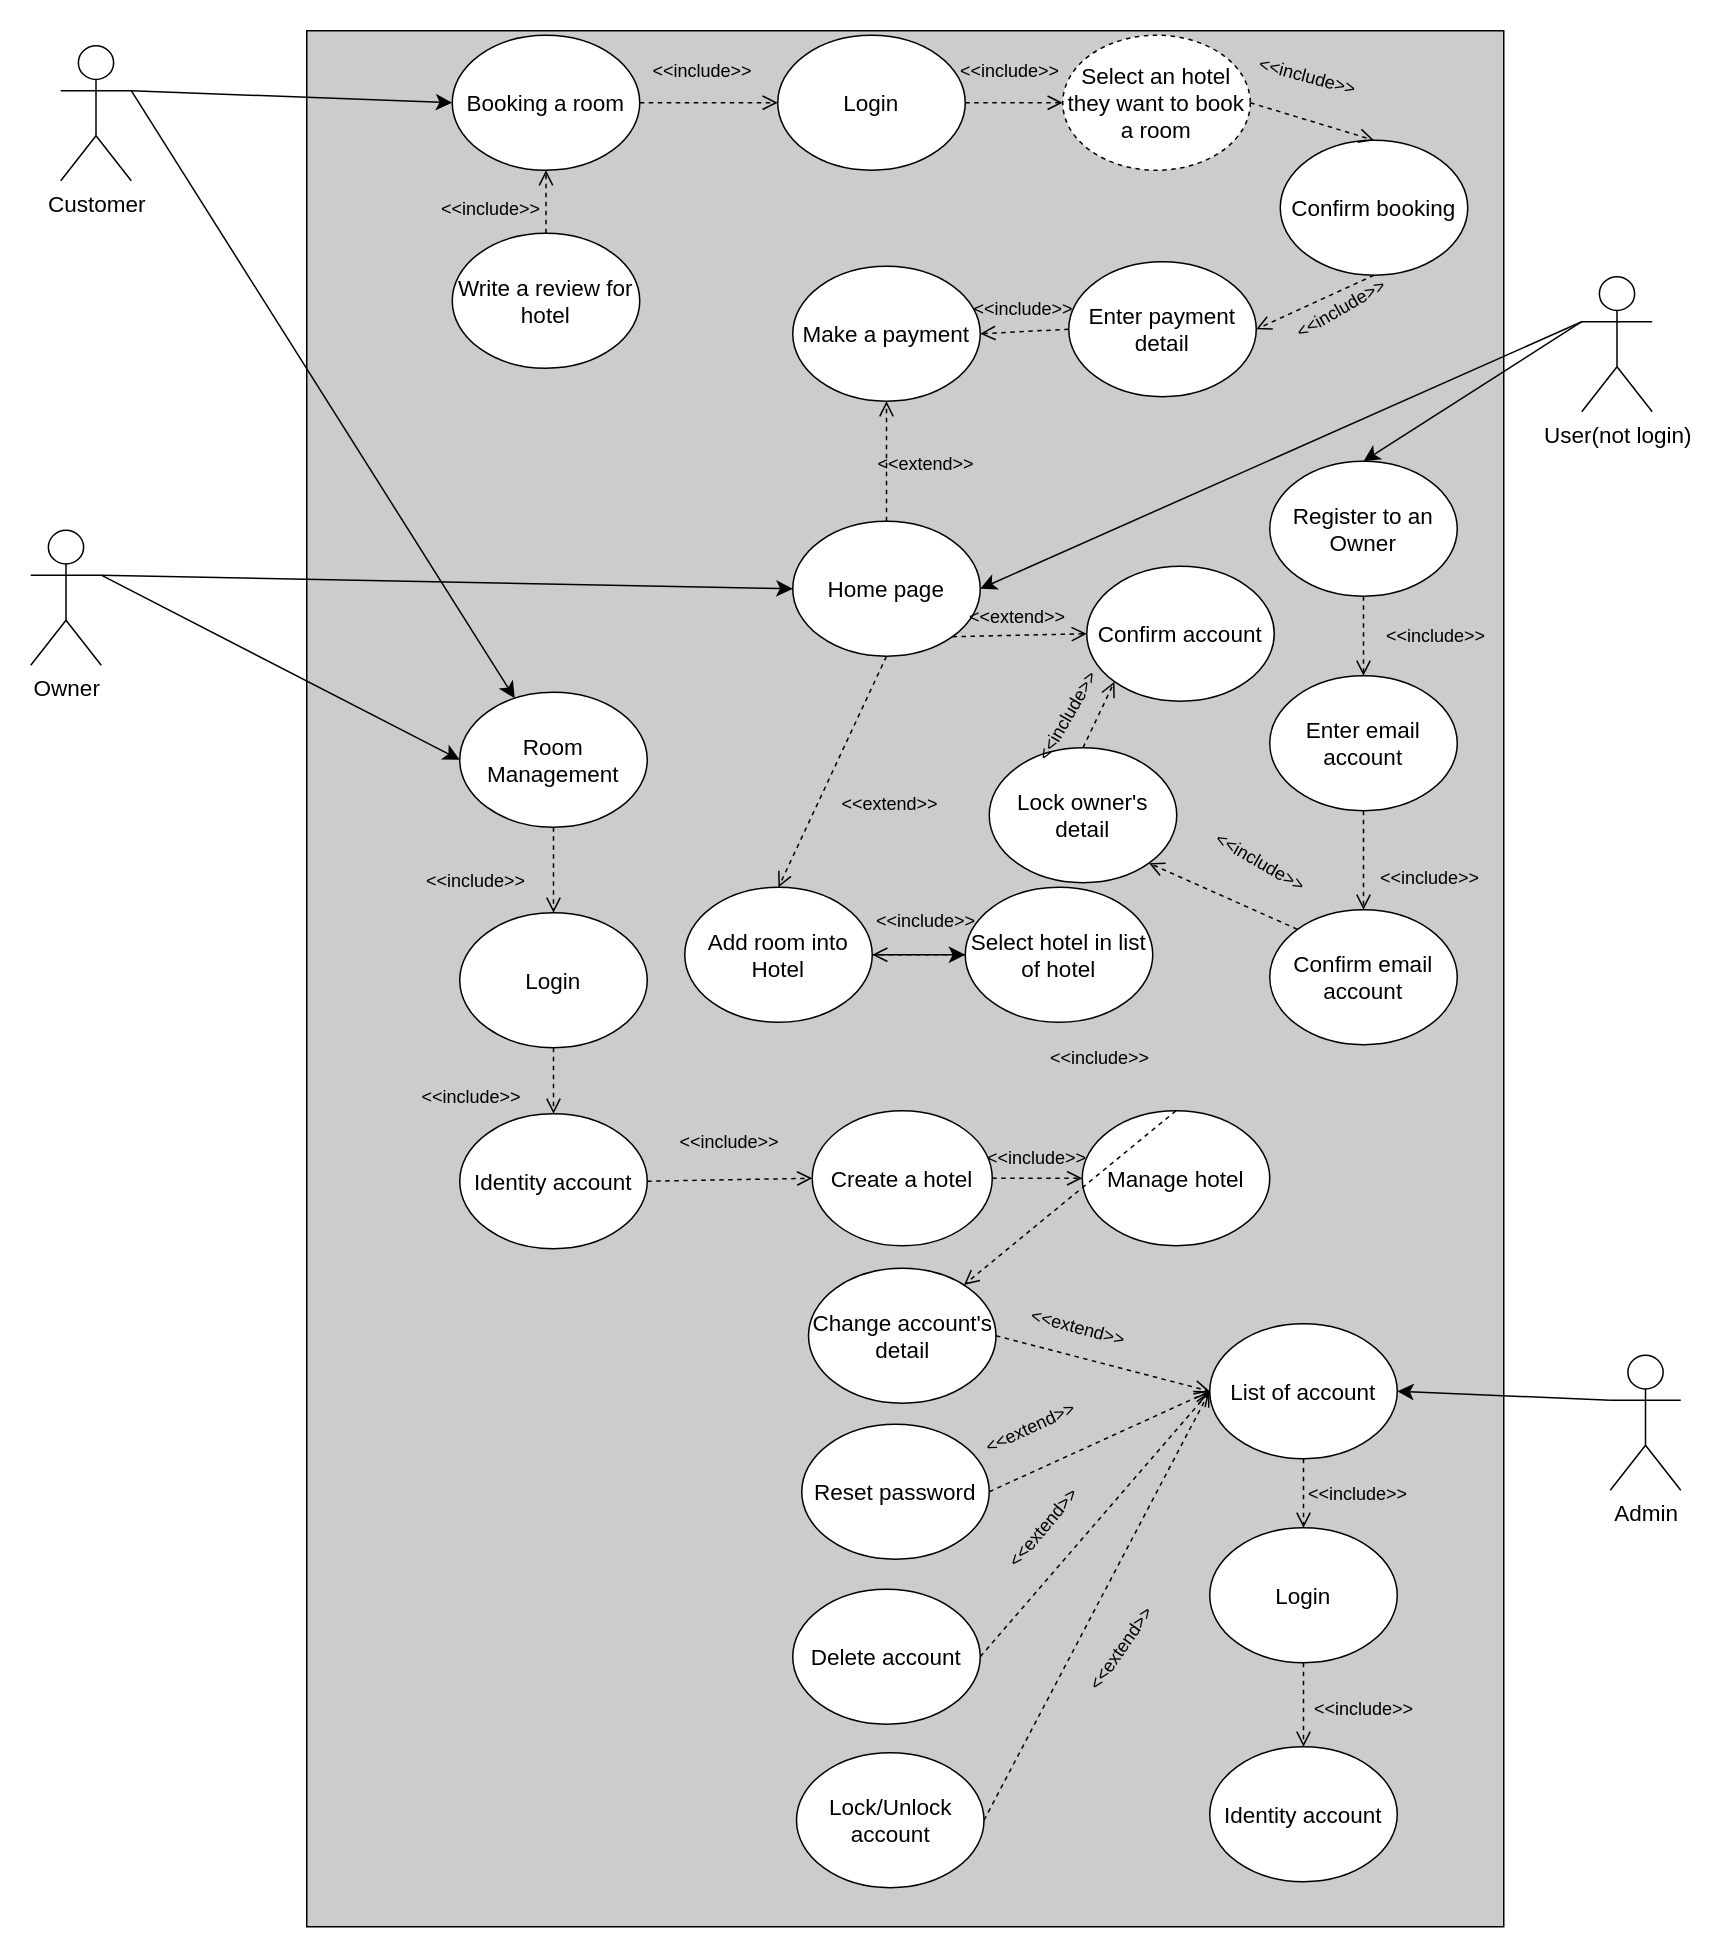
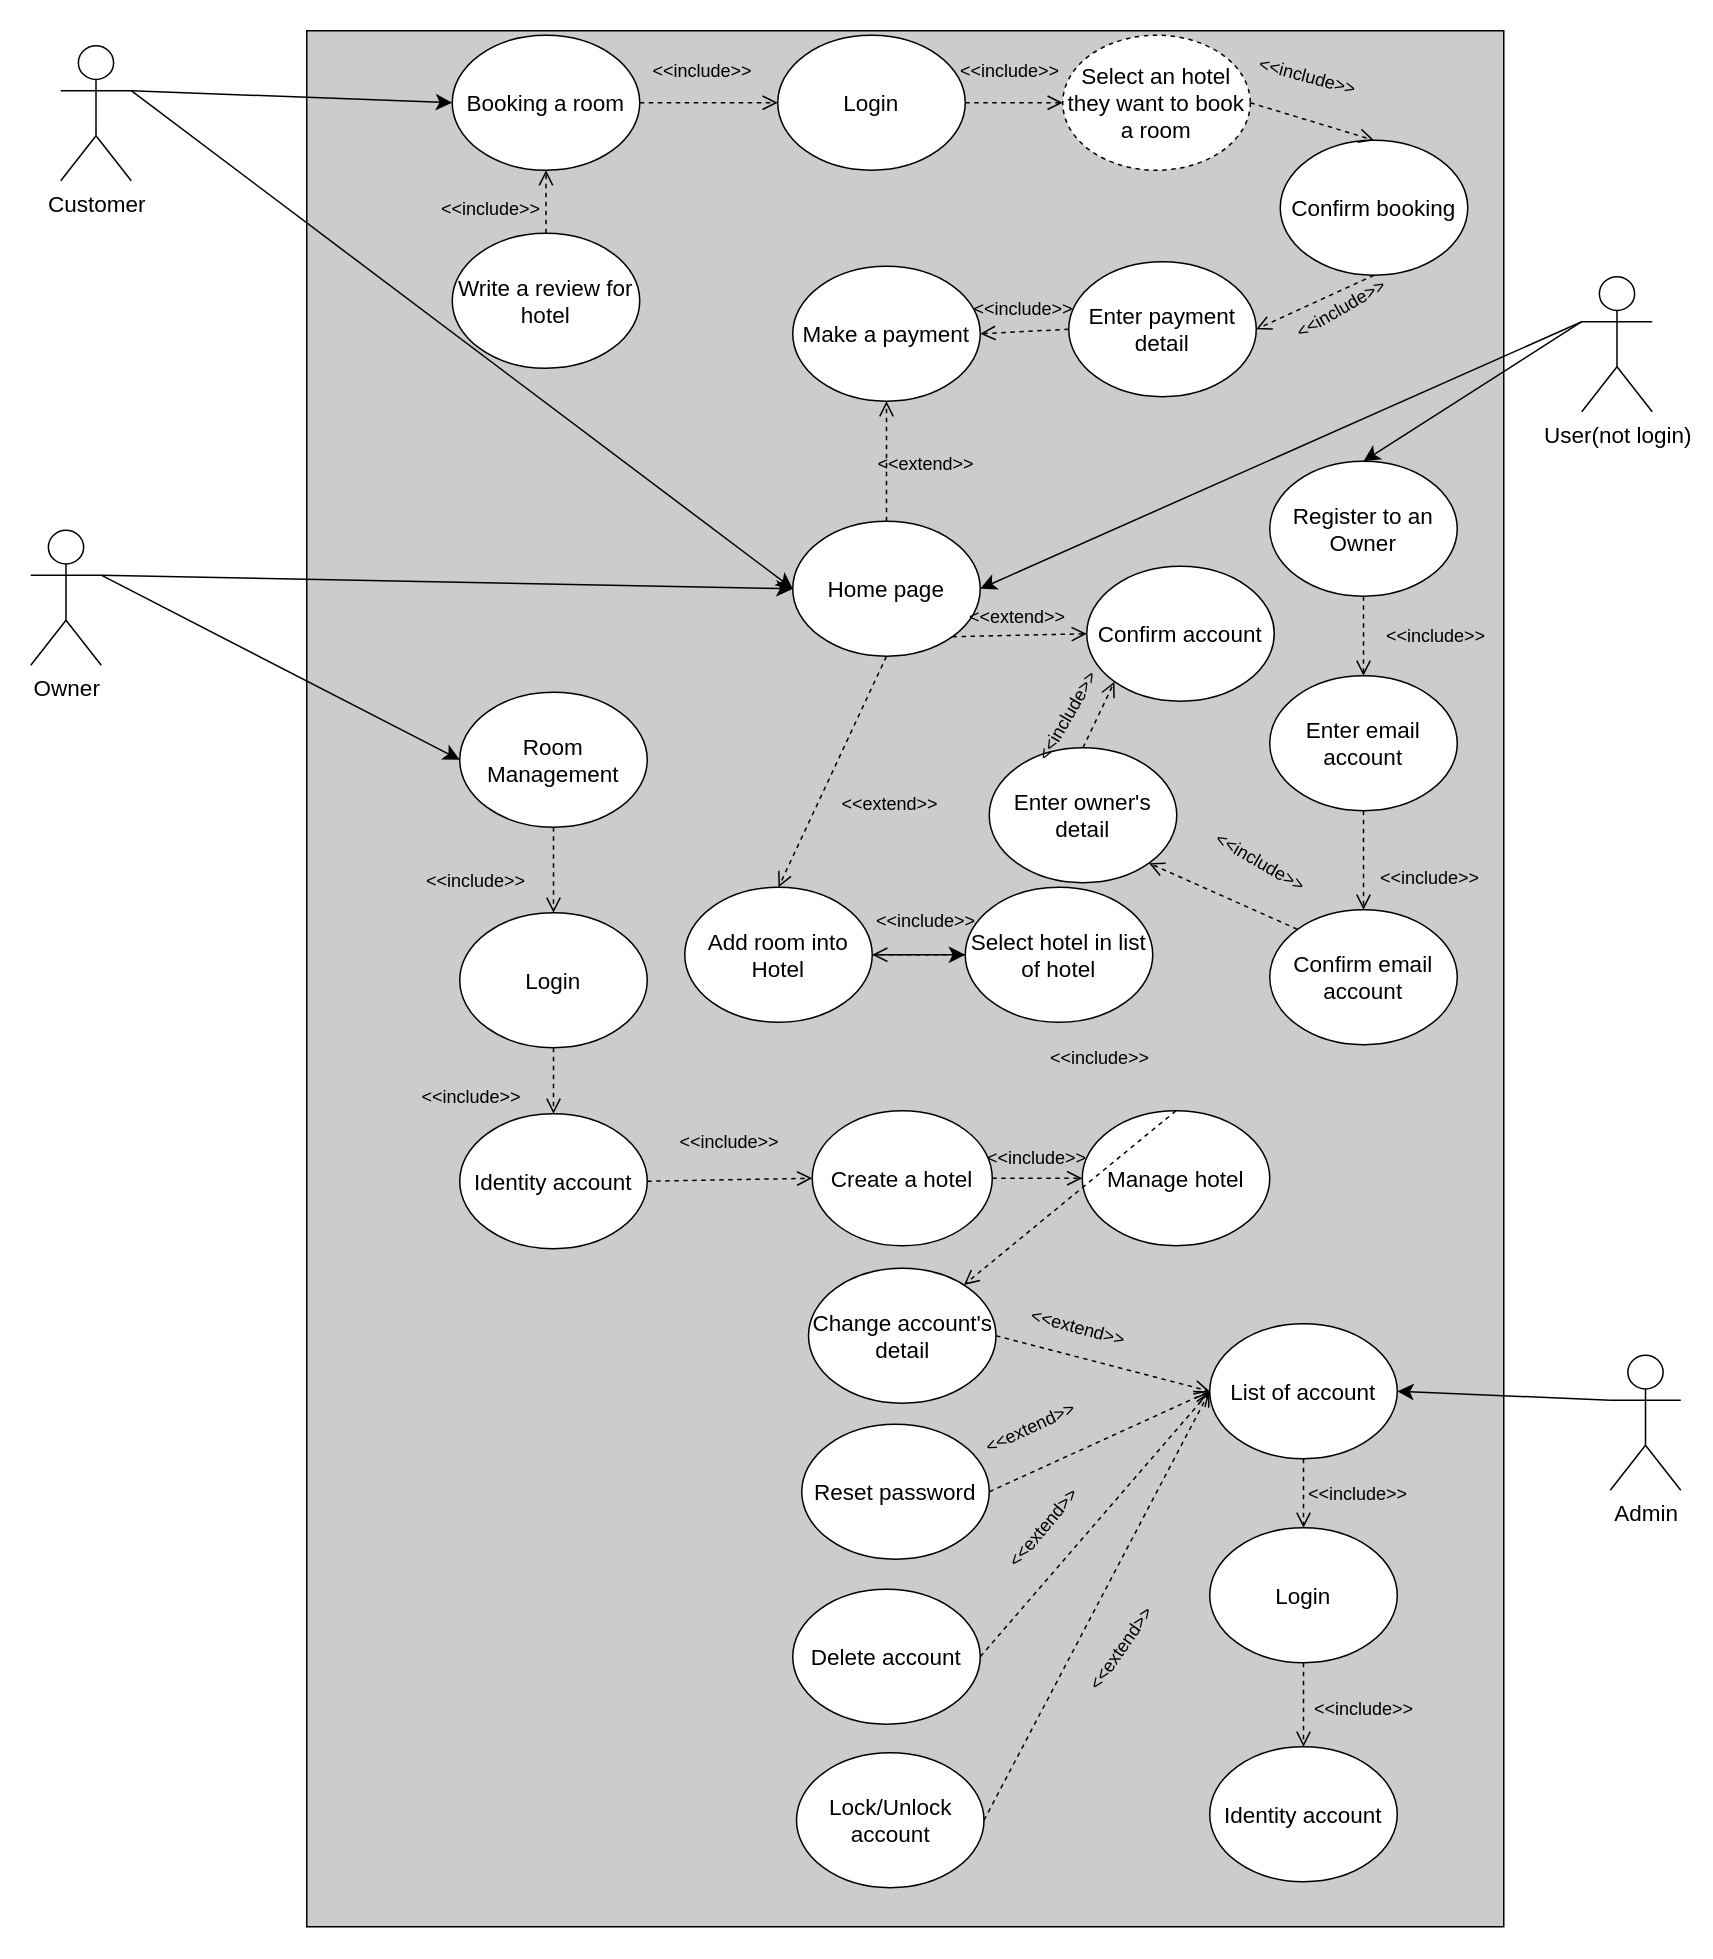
edge "Customer" -> "Room Management": now "Customer" -> "Home page"
node "Lock owner's detail": label "Lock owner's detail" -> "Enter owner's detail"
